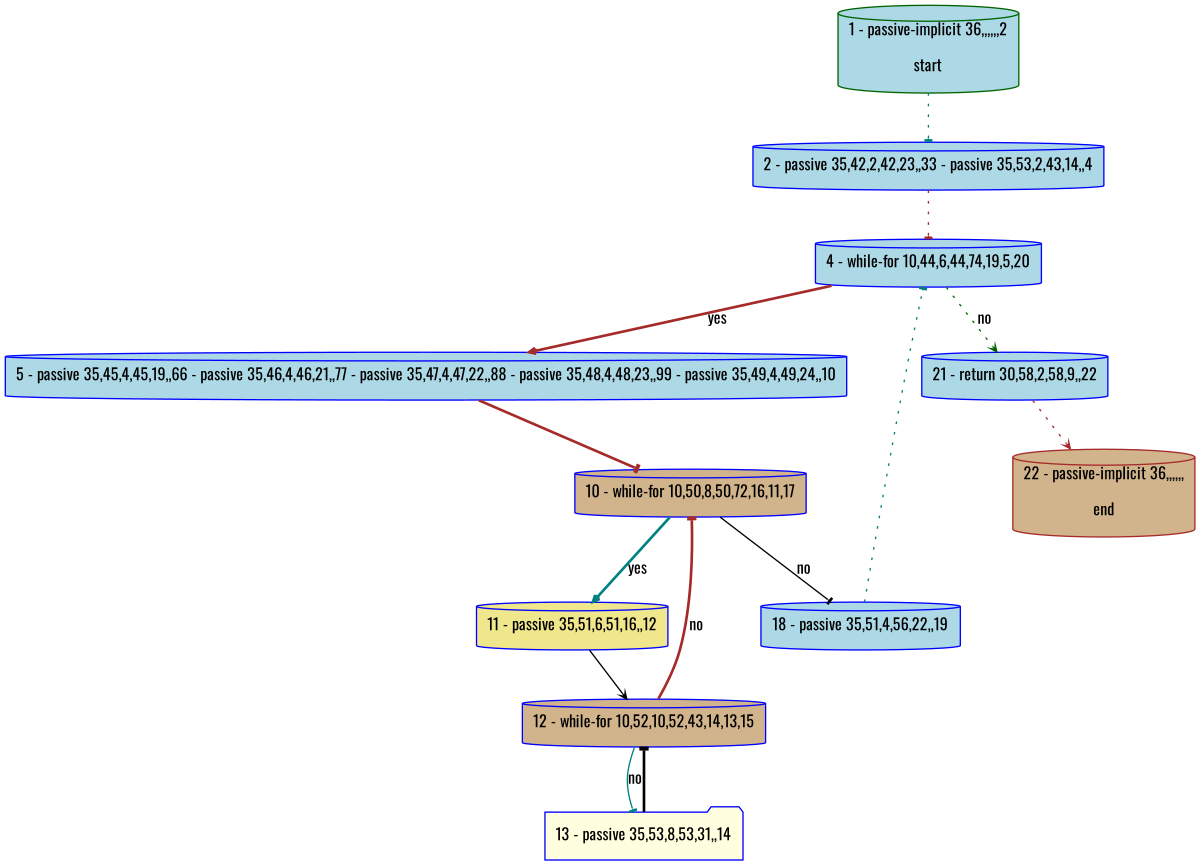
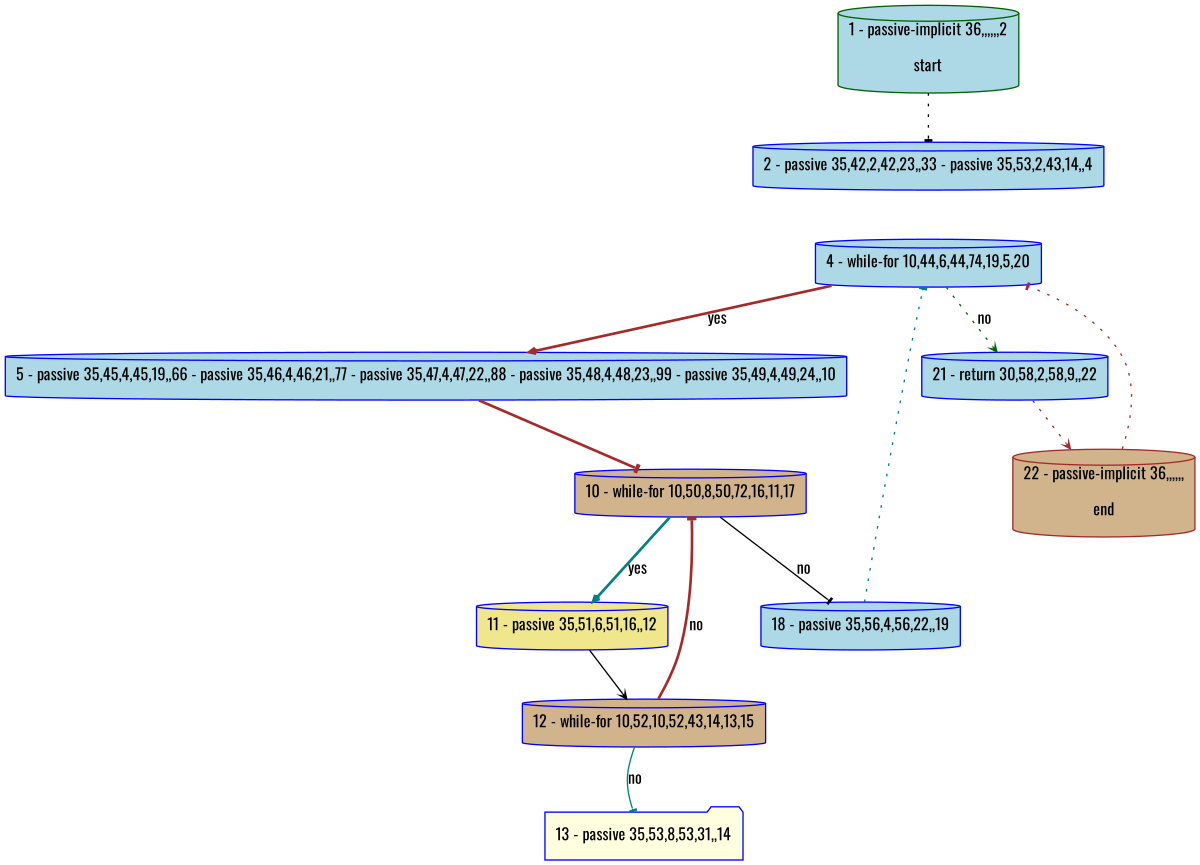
edge "1 - passive-implicit 36,,,,,,2 start" -> "2 - passive 35,42,2,42,23,,33 - passive 35,53,2,43,14,,4": color teal -> black
edge "2 - passive 35,42,2,42,23,,33 - passive 35,53,2,43,14,,4" -> "4 - while-for 10,44,6,44,74,19,5,20": now "22 - passive-implicit 36,,,,,, end" -> "4 - while-for 10,44,6,44,74,19,5,20"
node "18 - passive 35,51,4,56,22,,19": label "18 - passive 35,51,4,56,22,,19" -> "18 - passive 35,56,4,56,22,,19"
edge "13 - passive 35,53,8,53,31,,14" -> "12 - while-for 10,52,10,52,43,14,13,15": removed
